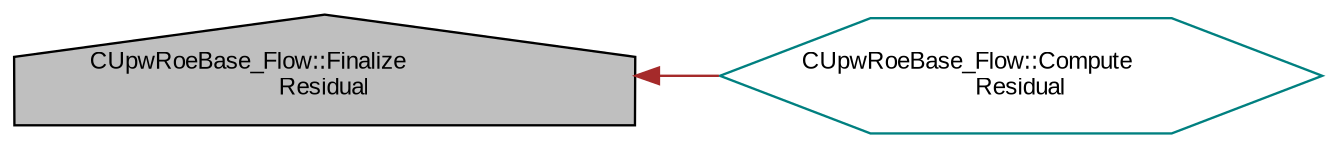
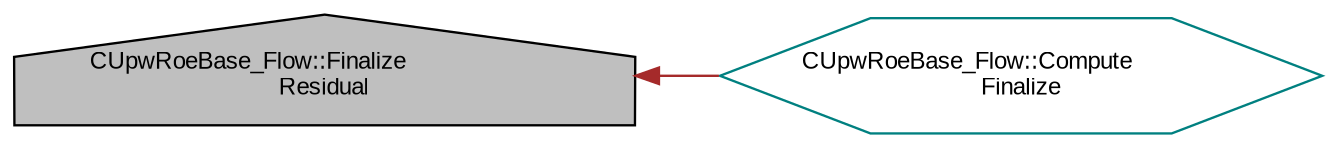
node "CUpwRoeBase_Flow::Compute Residual": label "CUpwRoeBase_Flow::Compute Residual" -> "CUpwRoeBase_Flow::Compute Finalize"
